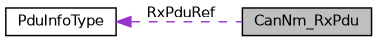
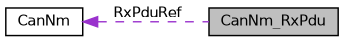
node "PduInfoType": label "PduInfoType" -> "CanNm"
